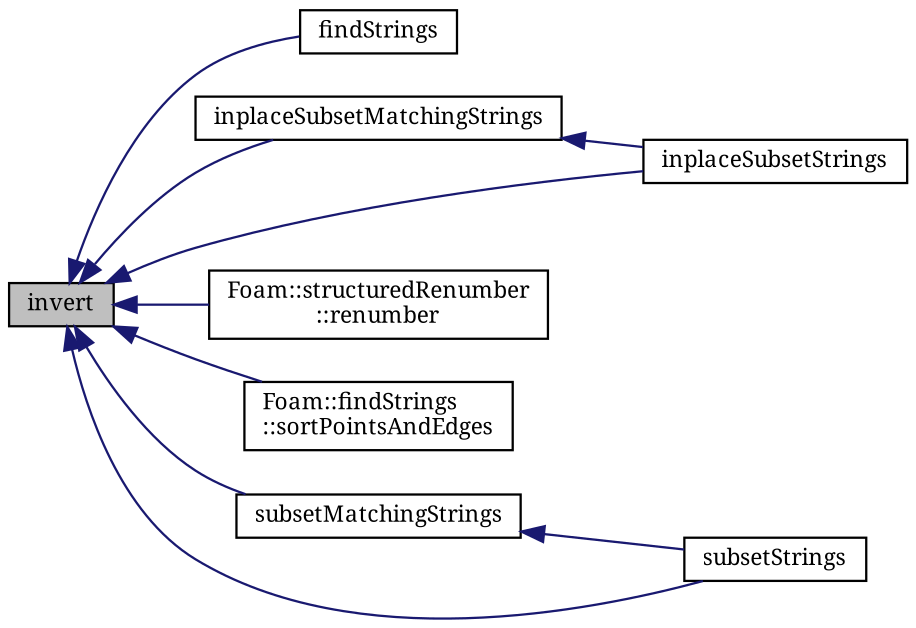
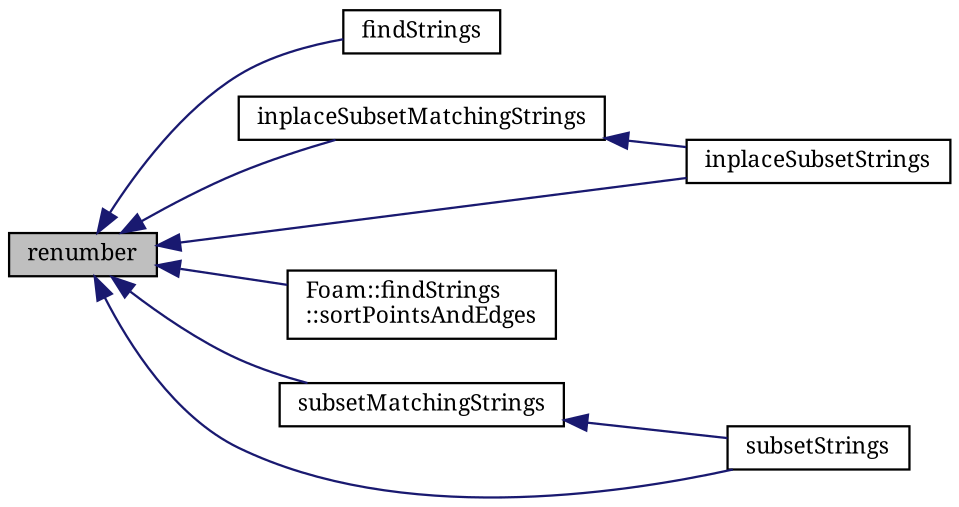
node "invert": label "invert" -> "renumber"
node "Foam::structuredRenumber ::renumber": removed
